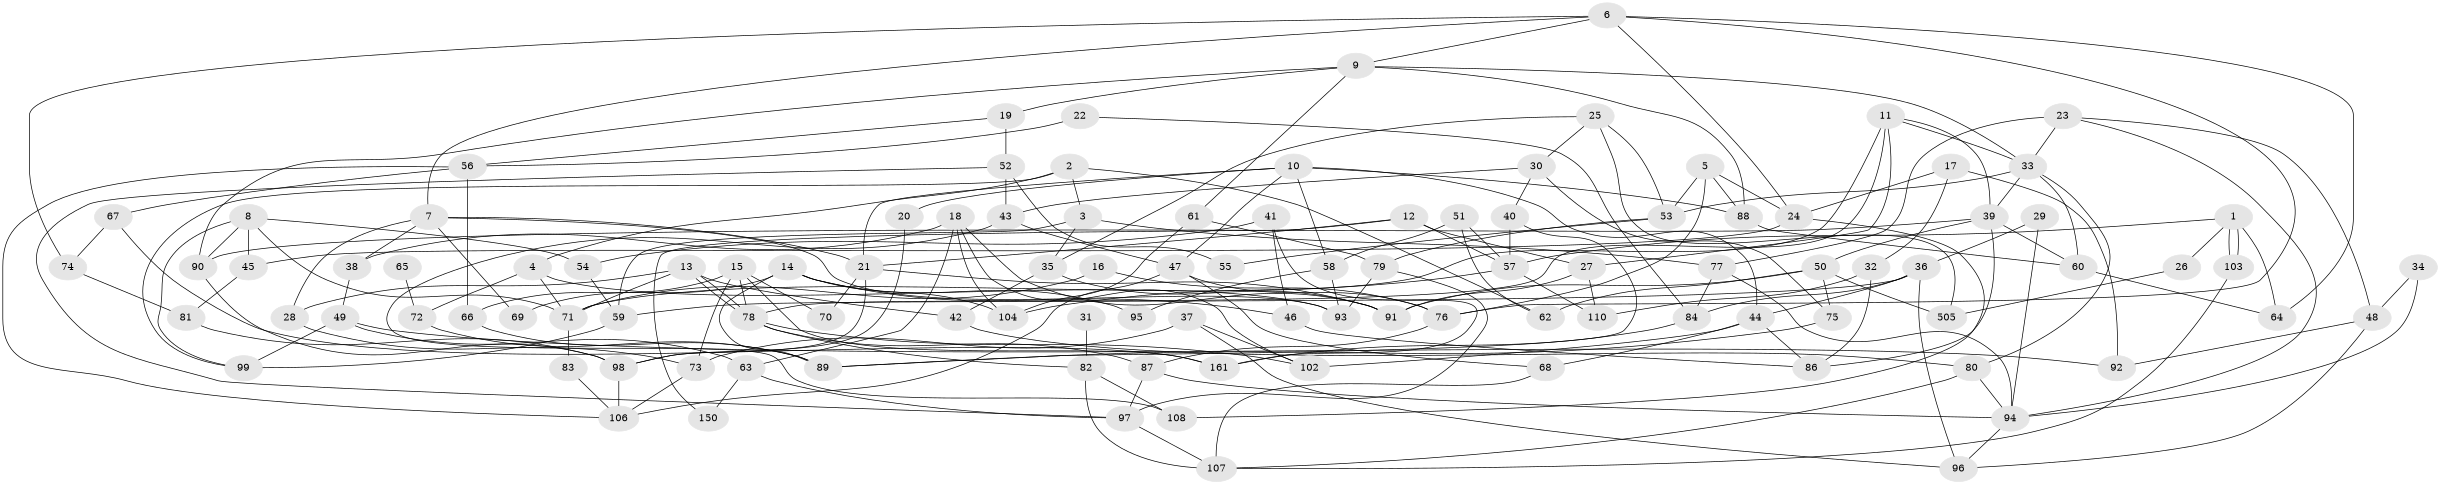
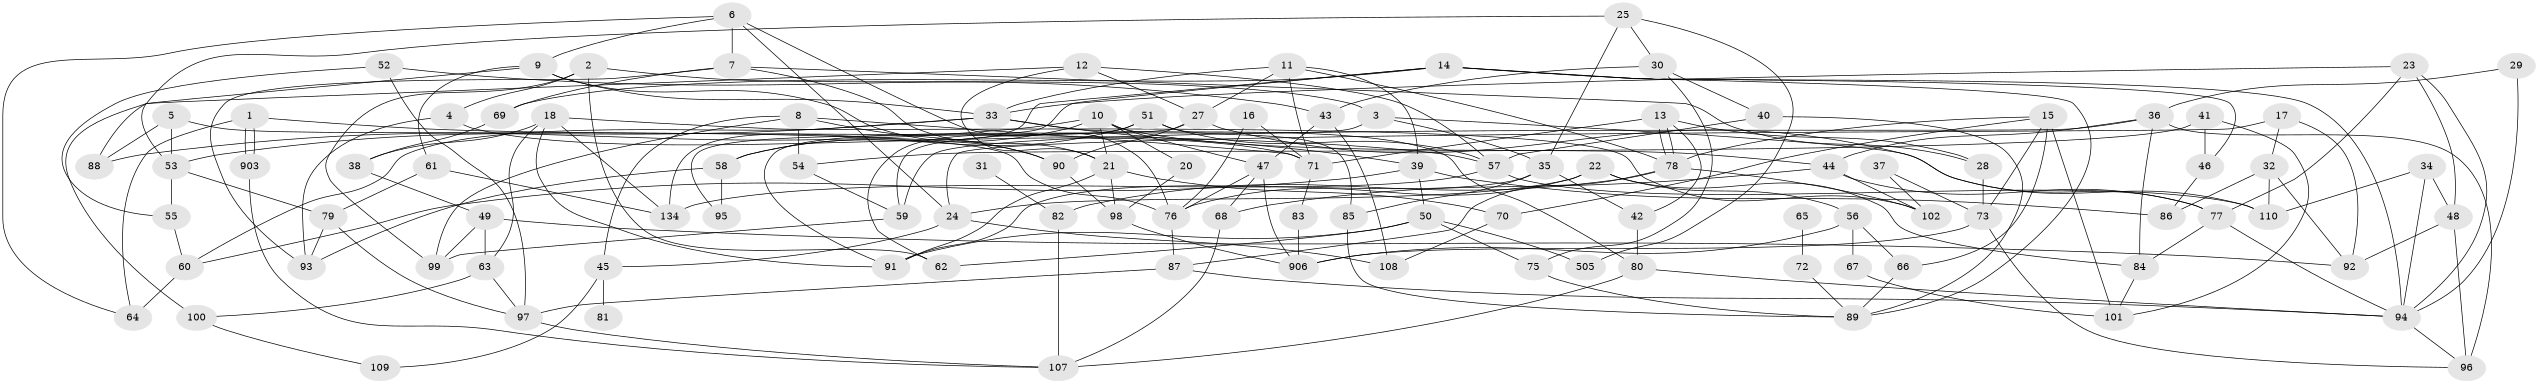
edge "14" -- "94": added
node "19": removed
edge "22" -- "76": added
edge "5" -- "24": now "22" -- "24"
edge "34" -- "110": added
node "85": added
edge "32" -- "92": added
edge "39" -- "90": now "27" -- "90"
edge "7" -- "38": now "69" -- "38"
edge "88" -- "60": now "55" -- "60"
node "74": removed
node "26": removed
node "103": label "103" -> "903"
edge "4" -- "72": removed
node "104": label "104" -> "134"
edge "81" -- "98": removed
edge "44" -- "86": now "44" -- "77"
node "109": added
node "161": label "161" -> "101"
edge "82" -- "108": now "70" -- "108"
node "106": label "106" -> "906"
node "150": label "150" -> "100"
edge "37" -- "96": now "73" -- "96"
